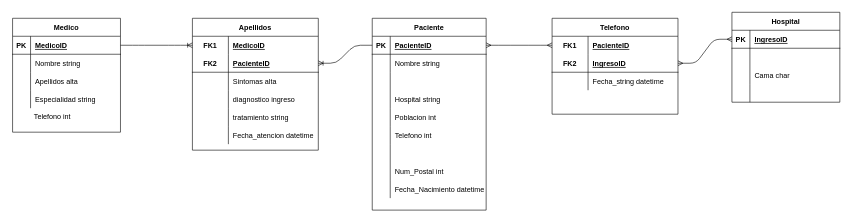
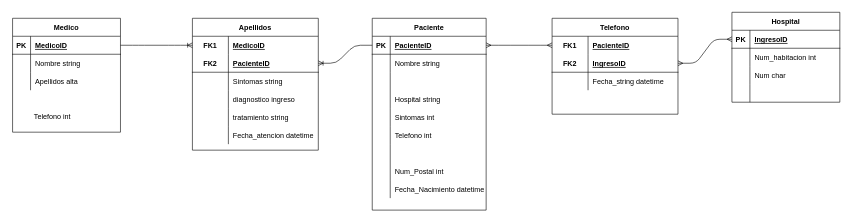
node "Num_habitacion int": added
node "Cama char": label "Cama char" -> "Num char"
node "Sintomas alta": label "Sintomas alta" -> "Sintomas string"
node "Especialidad string": removed
node "Poblacion int": label "Poblacion int" -> "Sintomas int"
